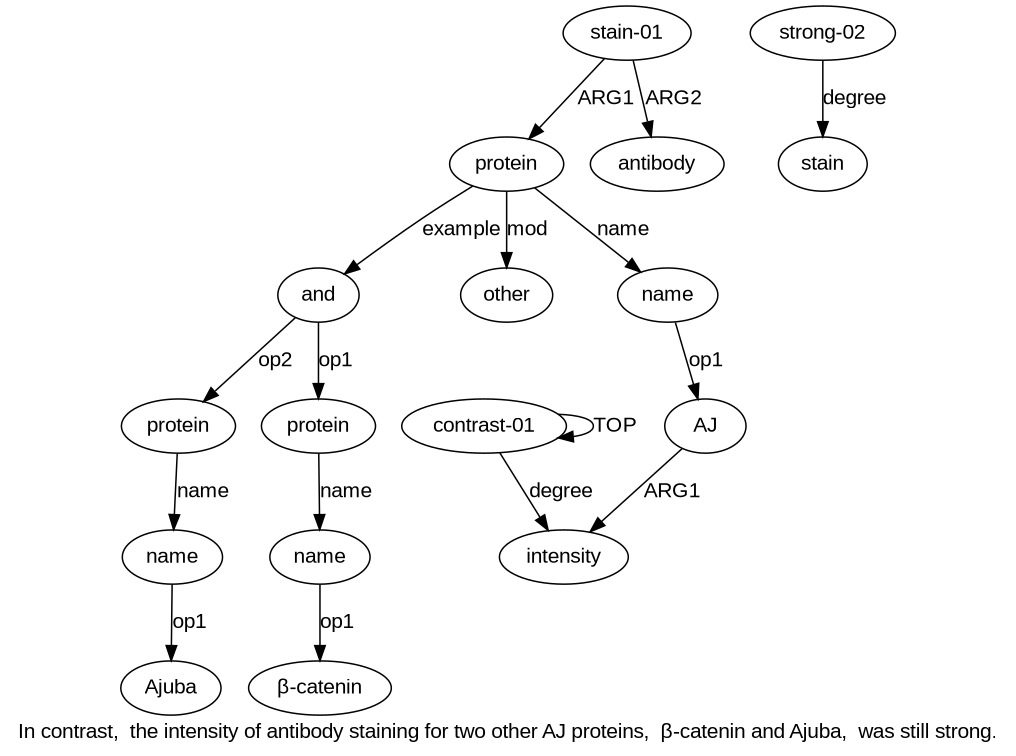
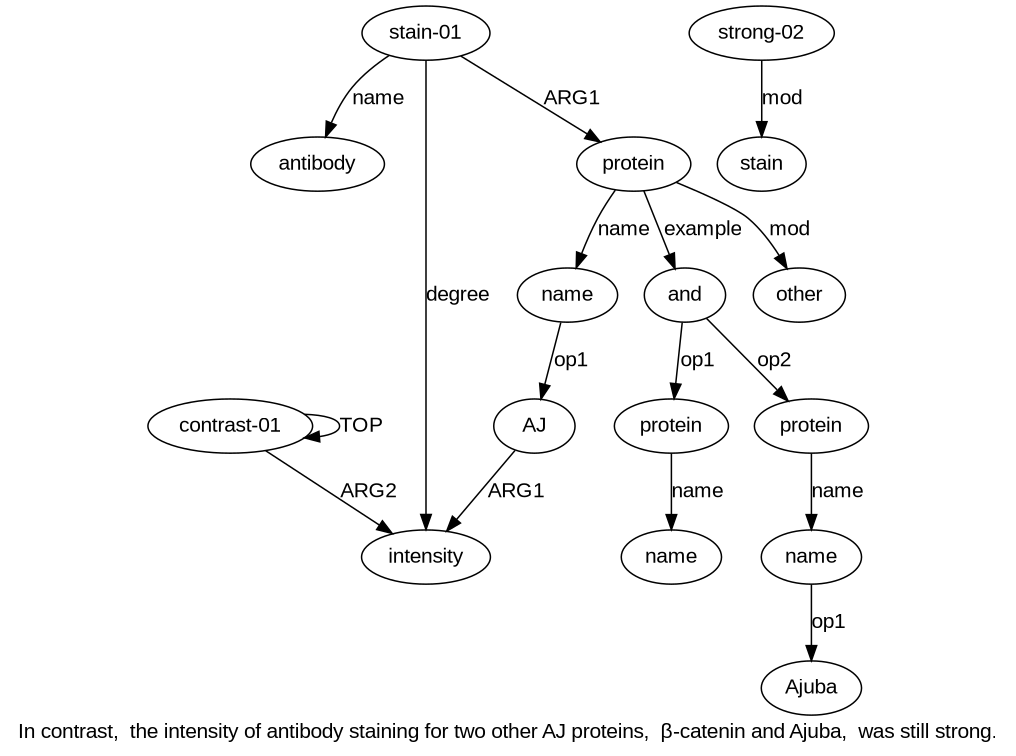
edge "stain-01" -> "antibody": label "ARG2" -> "name"
edge "strong-02" -> "stain": label "degree" -> "mod"
edge "stain-01" -> "intensity": added, label "degree"
edge "contrast-01" -> "intensity": label "degree" -> "ARG2"
node "β-catenin": removed
